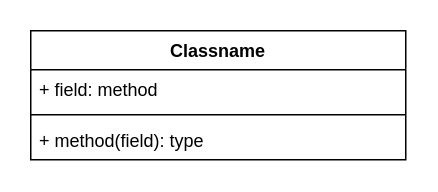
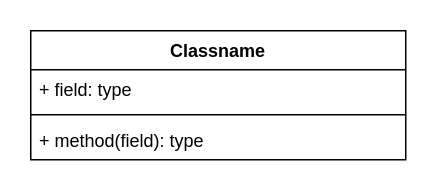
node "+ field: method": label "+ field: method" -> "+ field: type"
